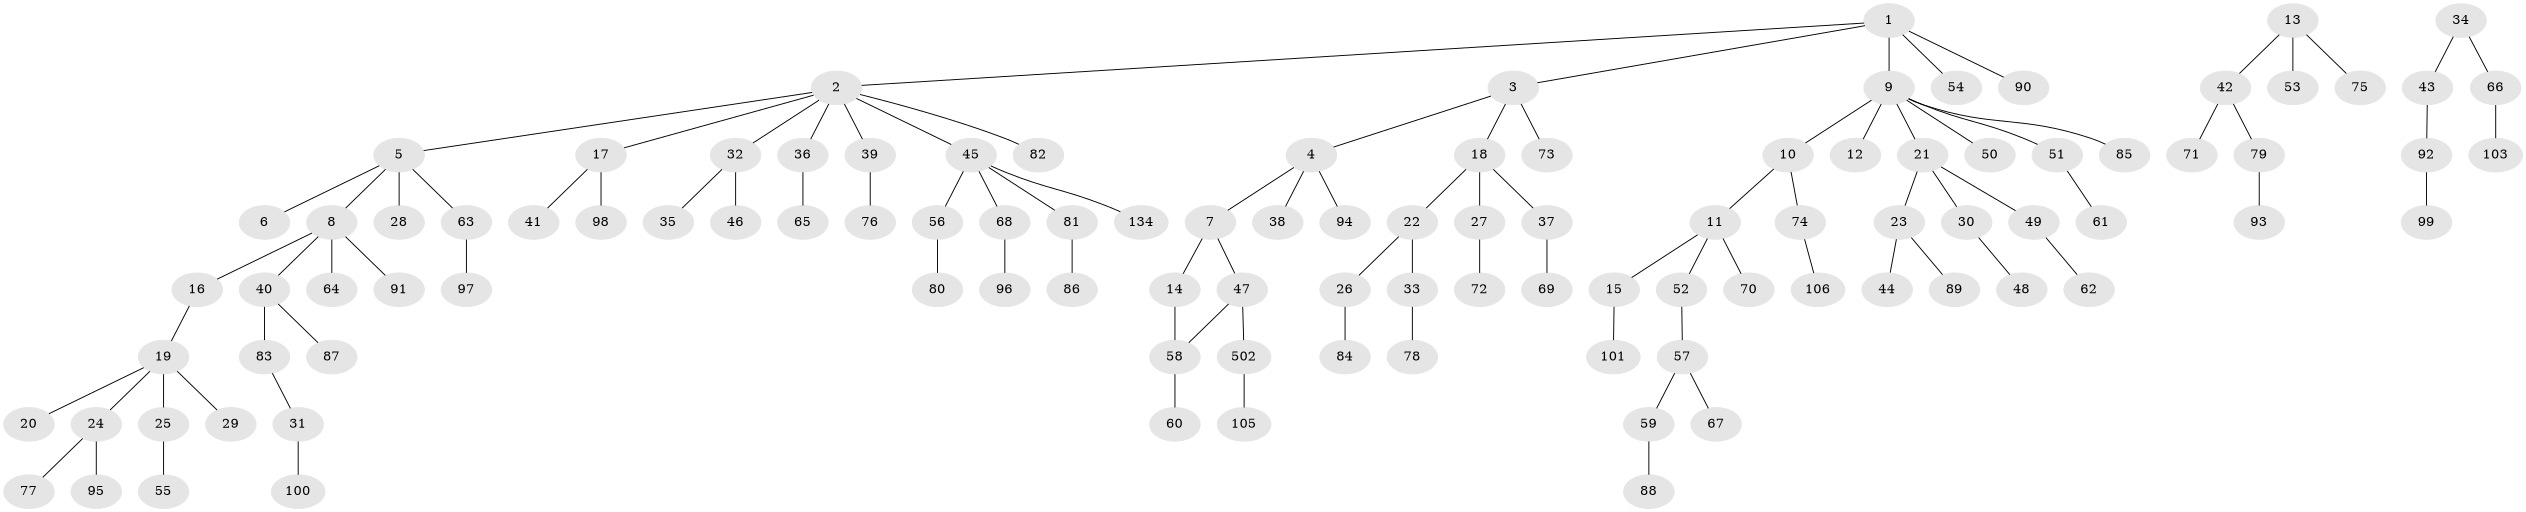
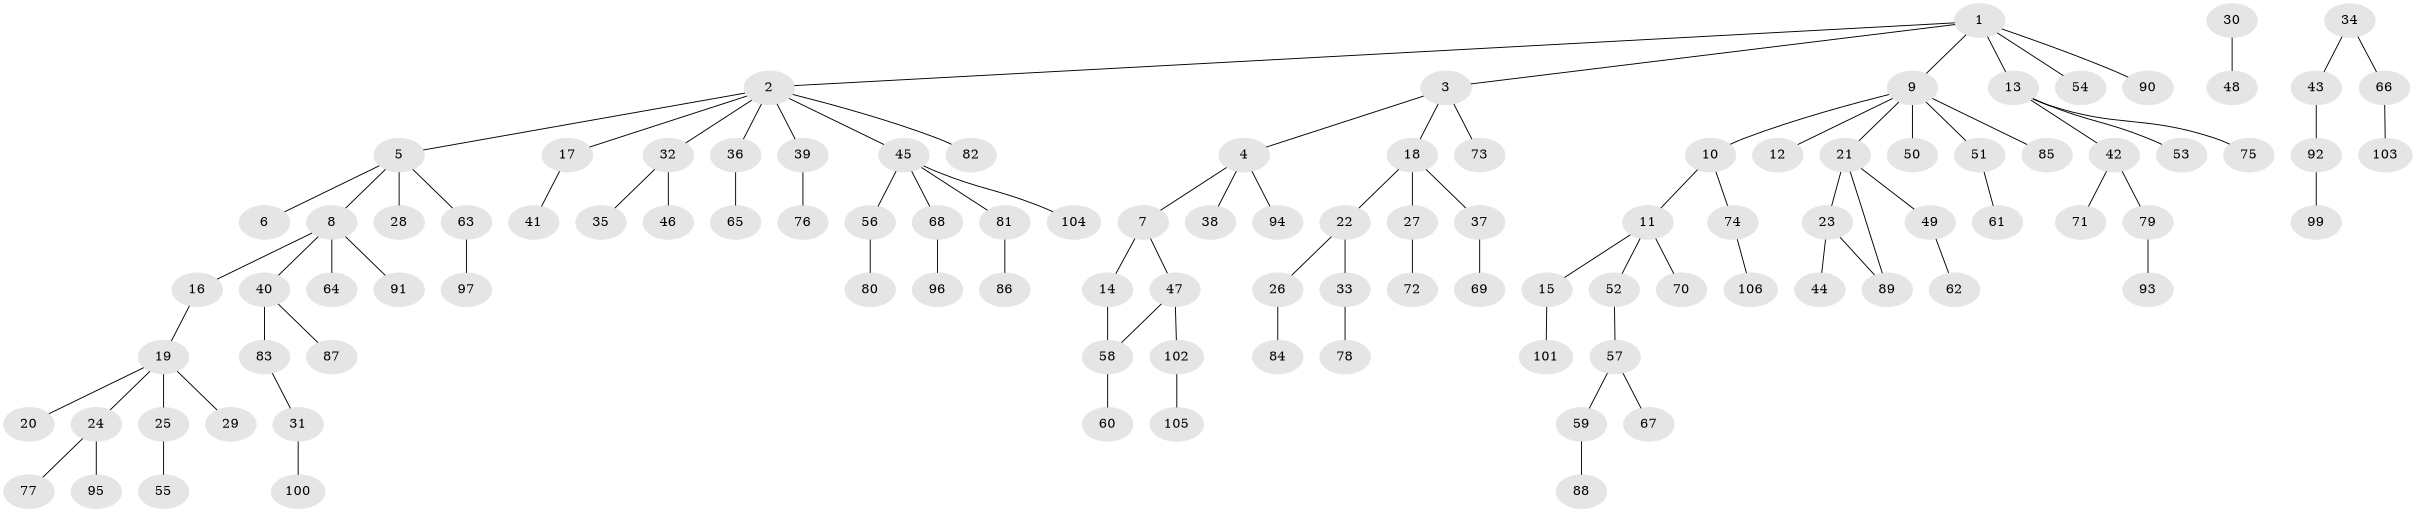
edge "1" -- "13": added
edge "21" -- "30": now "21" -- "89"
node "98": removed
node "134": label "134" -> "104"
node "502": label "502" -> "102"
